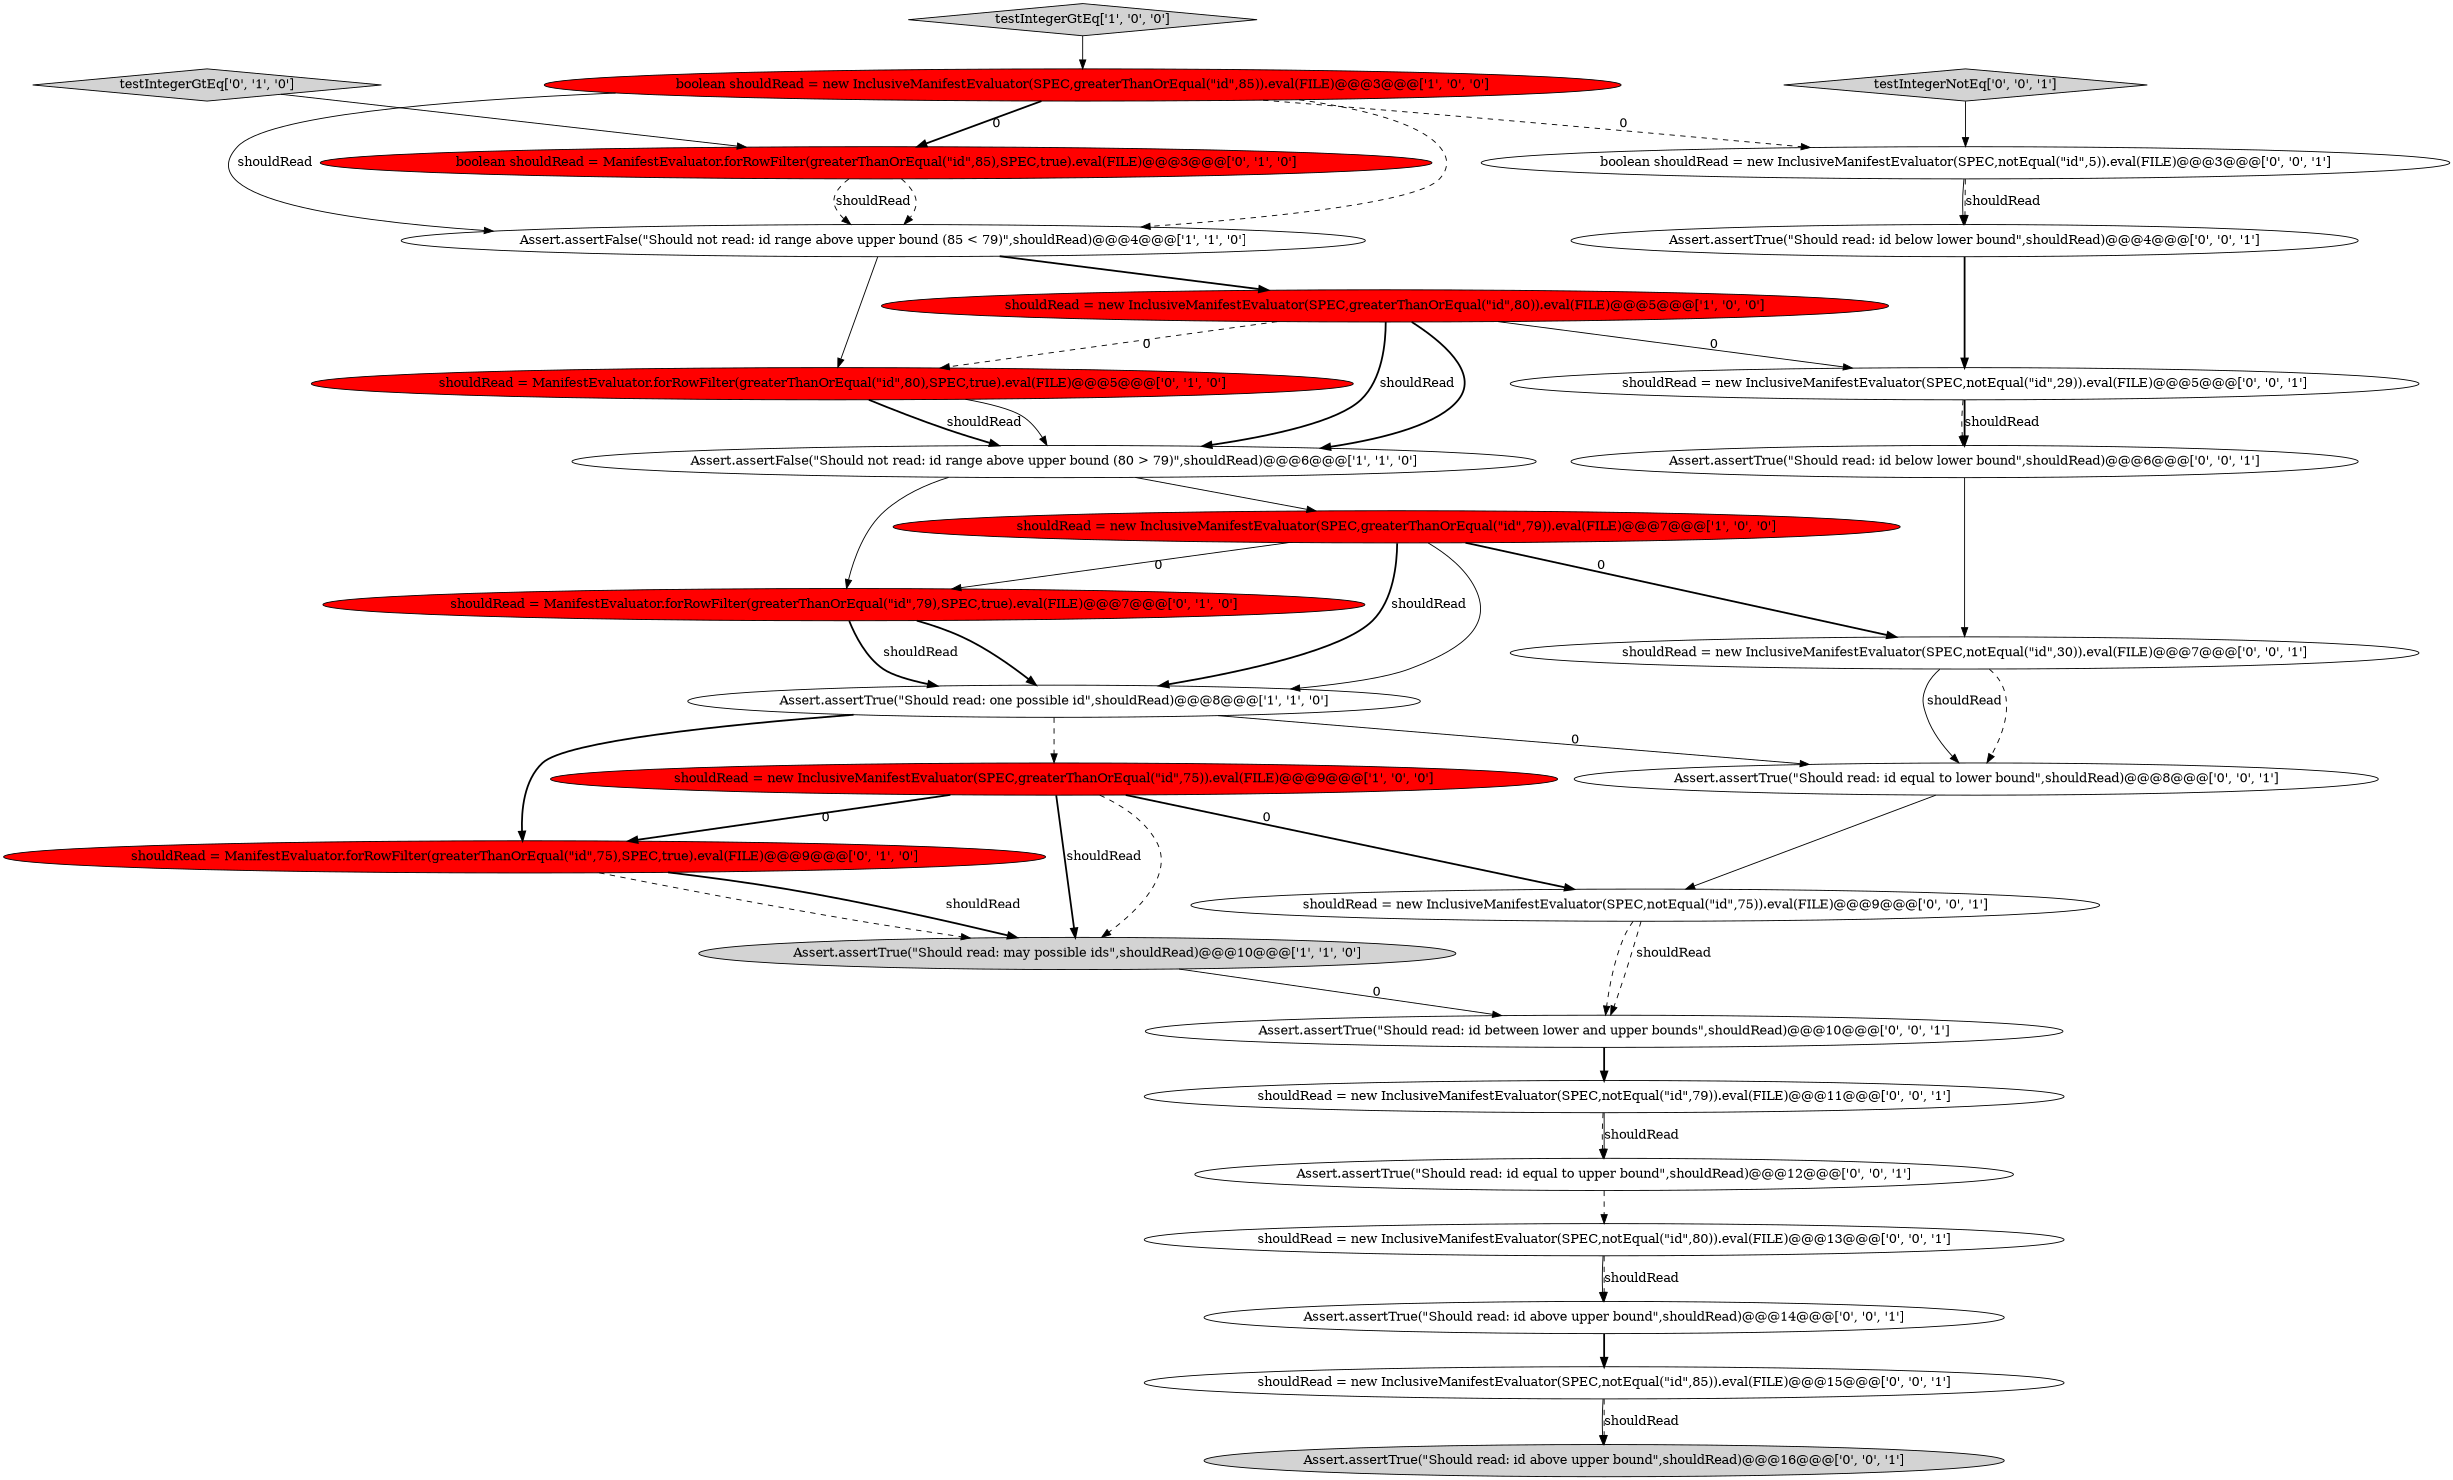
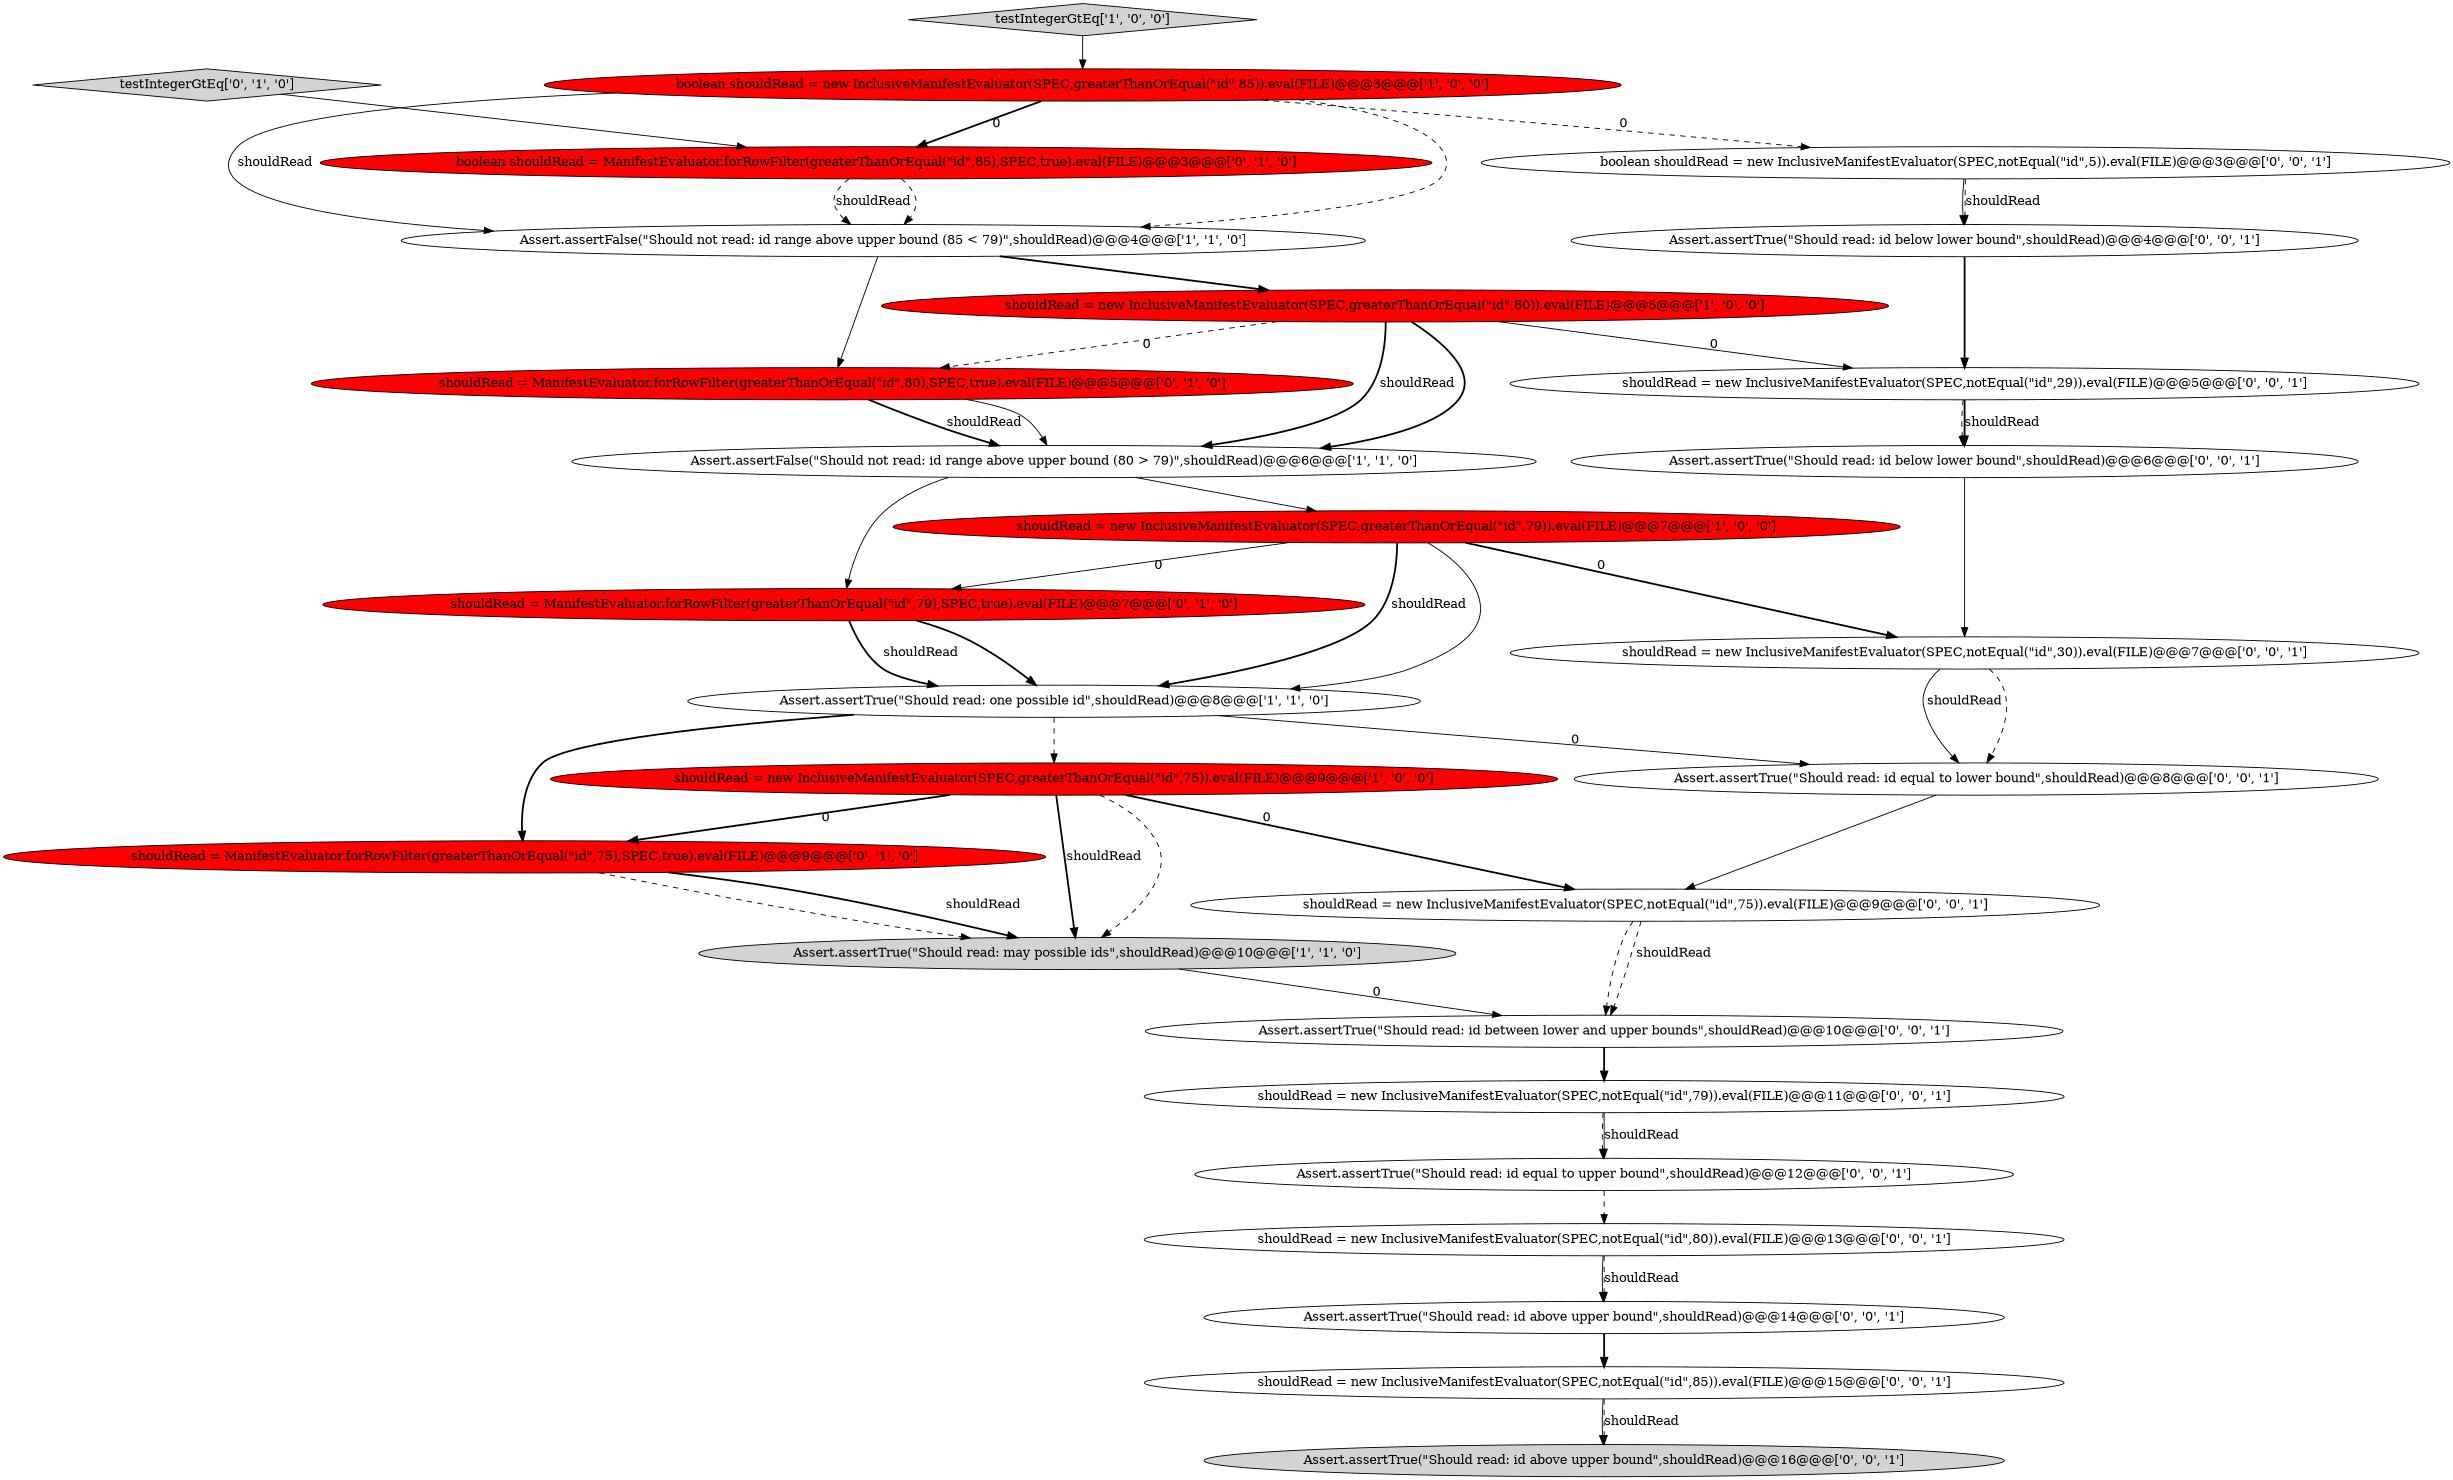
node "testIntegerNotEq['0', '0', '1']": removed
